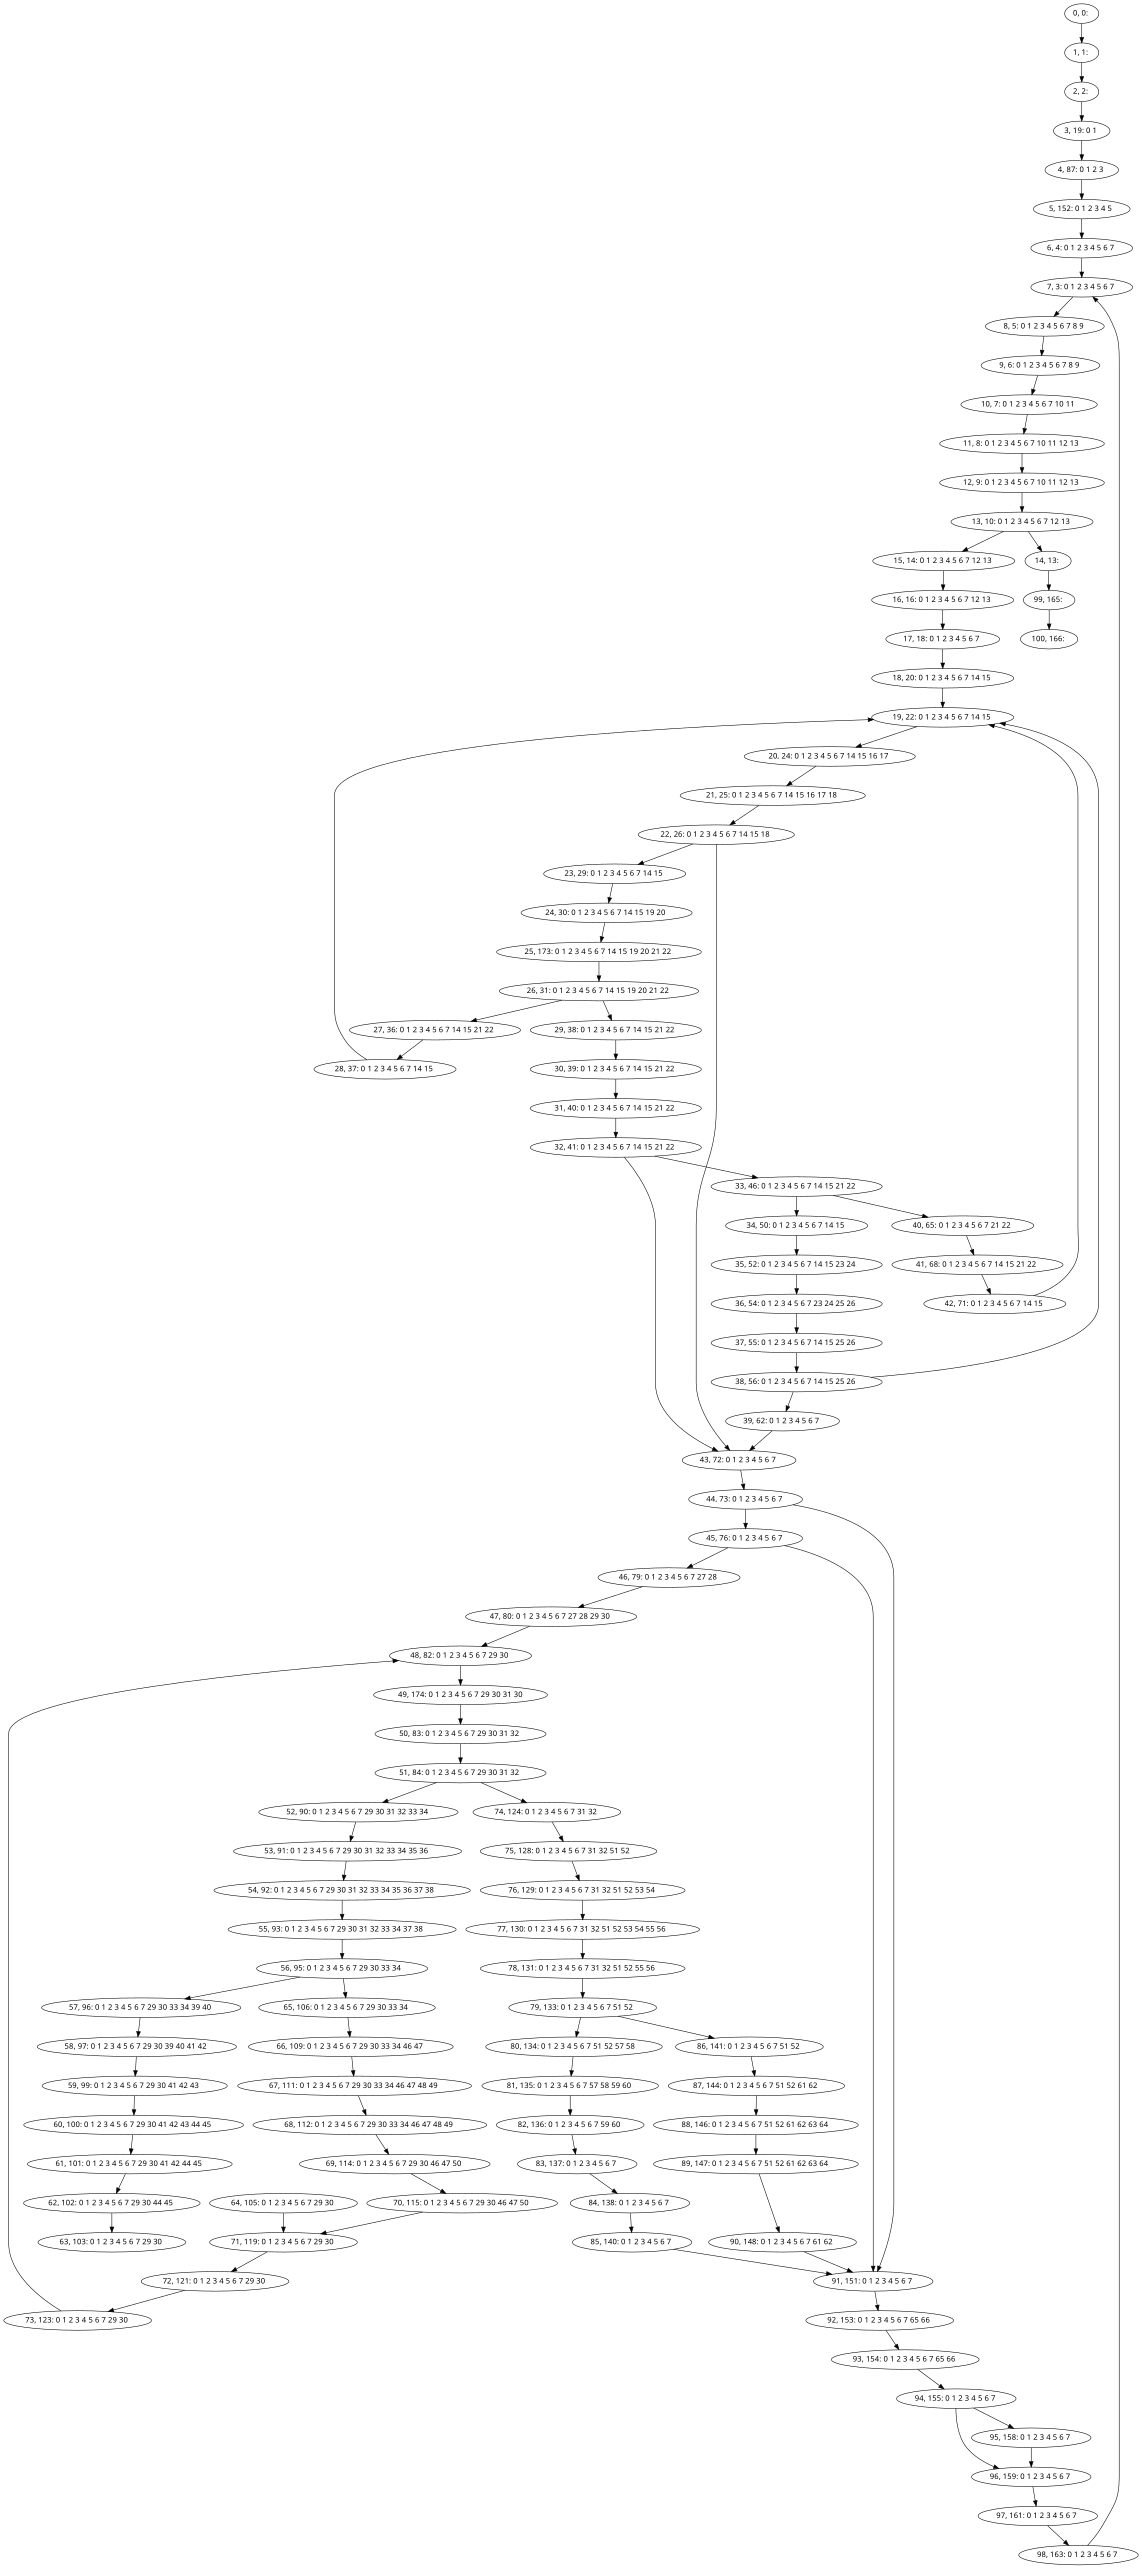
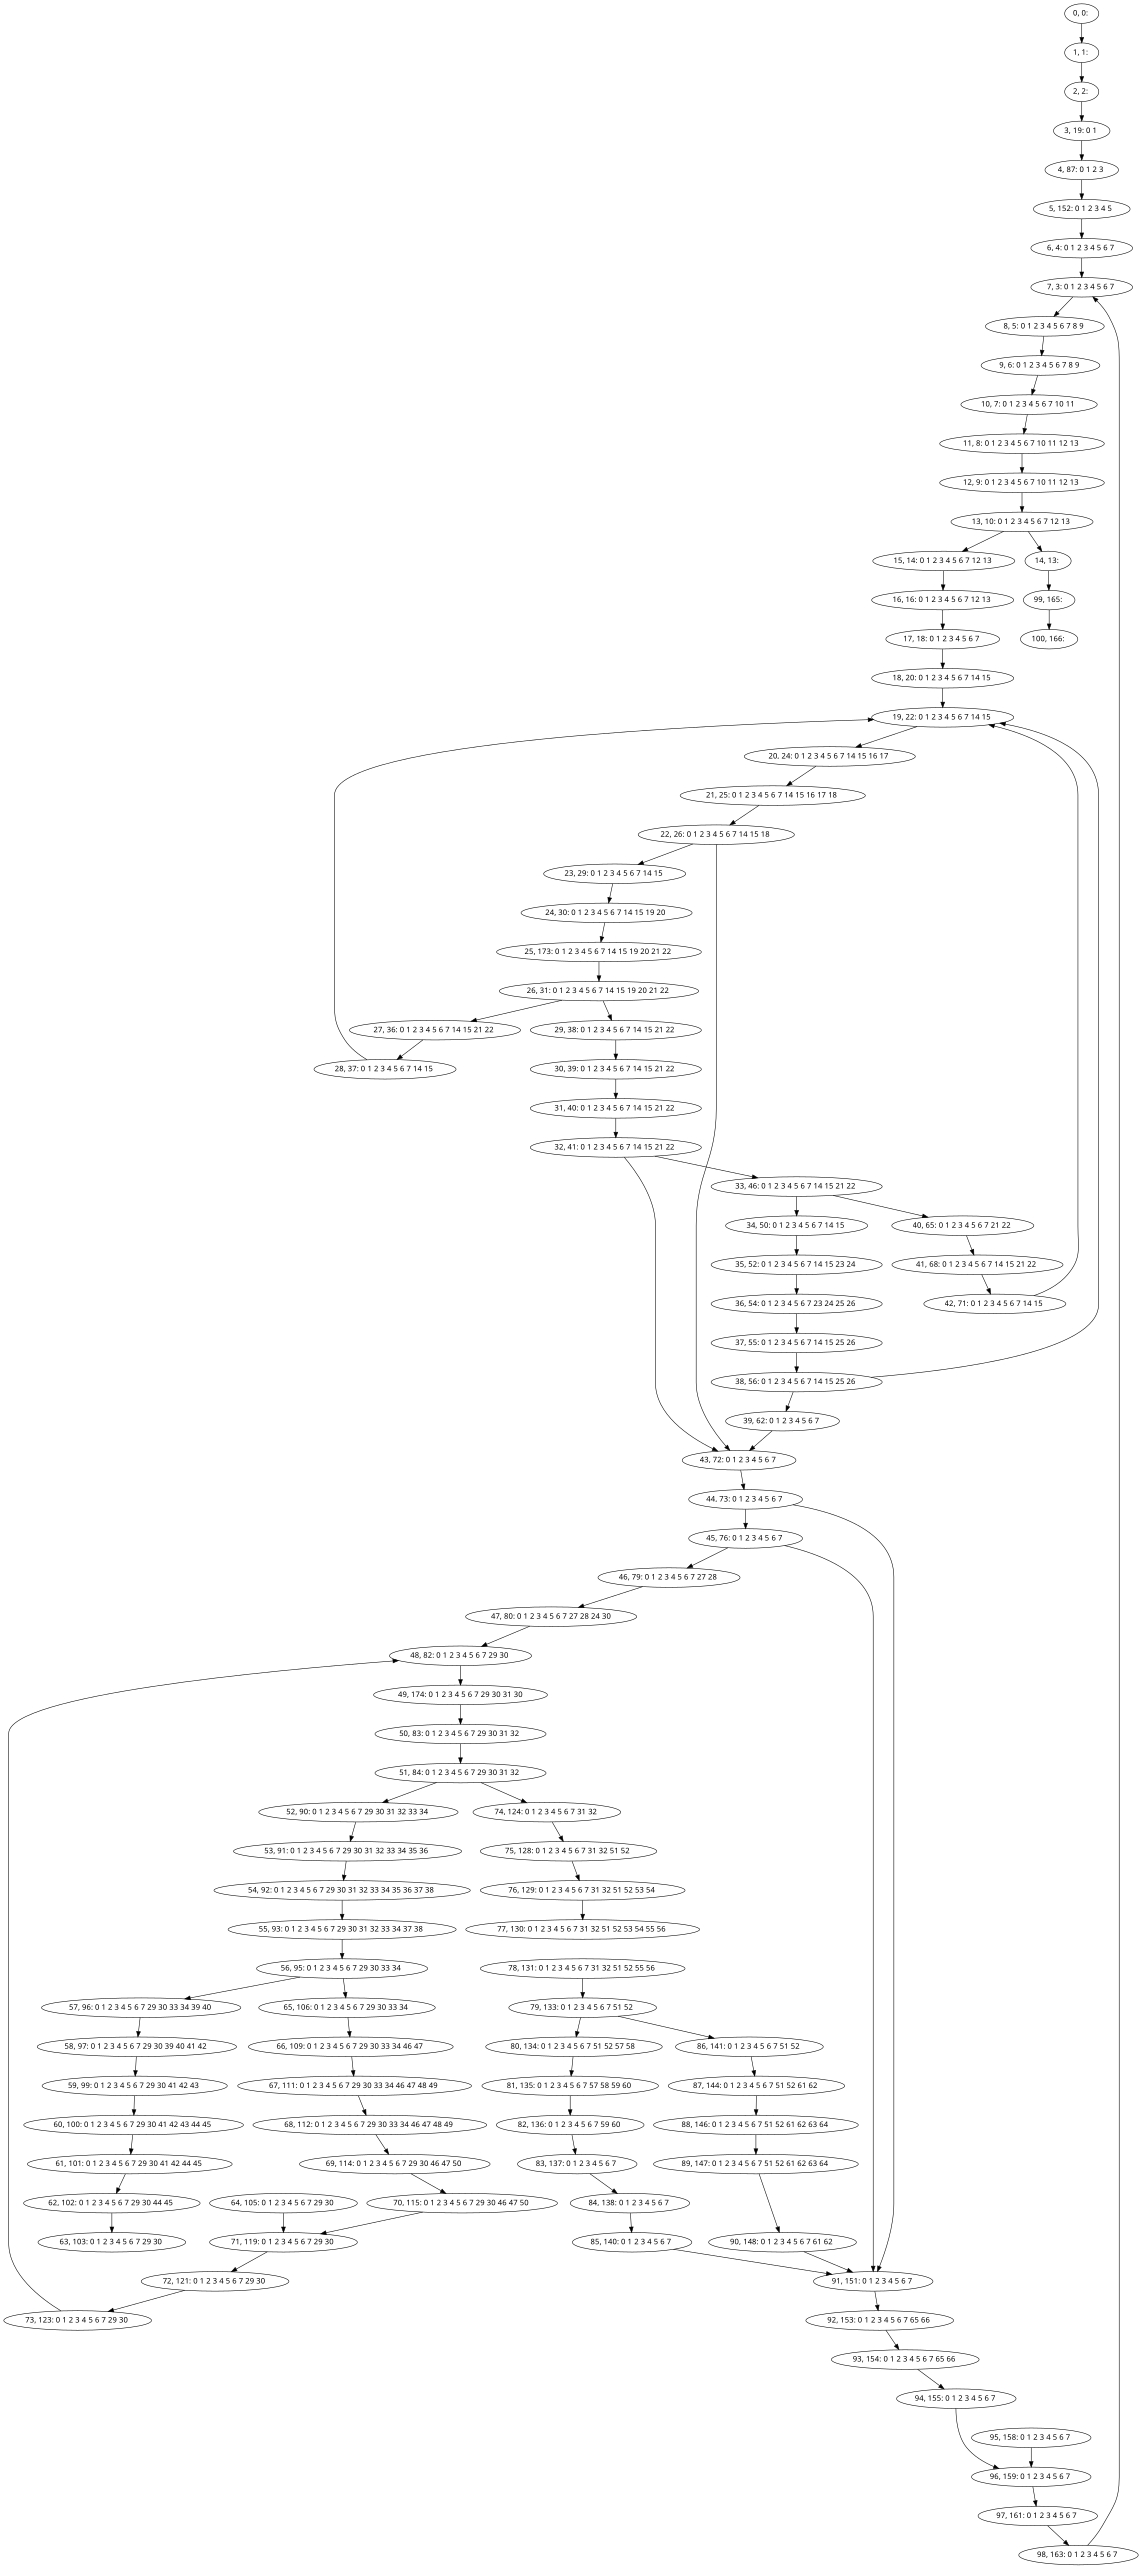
node "47, 80: 0 1 2 3 4 5 6 7 27 28 29 30": label "47, 80: 0 1 2 3 4 5 6 7 27 28 29 30" -> "47, 80: 0 1 2 3 4 5 6 7 27 28 24 30"
edge "77, 130: 0 1 2 3 4 5 6 7 31 32 51 52 53 54 55 56" -> "78, 131: 0 1 2 3 4 5 6 7 31 32 51 52 55 56": removed
edge "94, 155: 0 1 2 3 4 5 6 7" -> "95, 158: 0 1 2 3 4 5 6 7": removed
